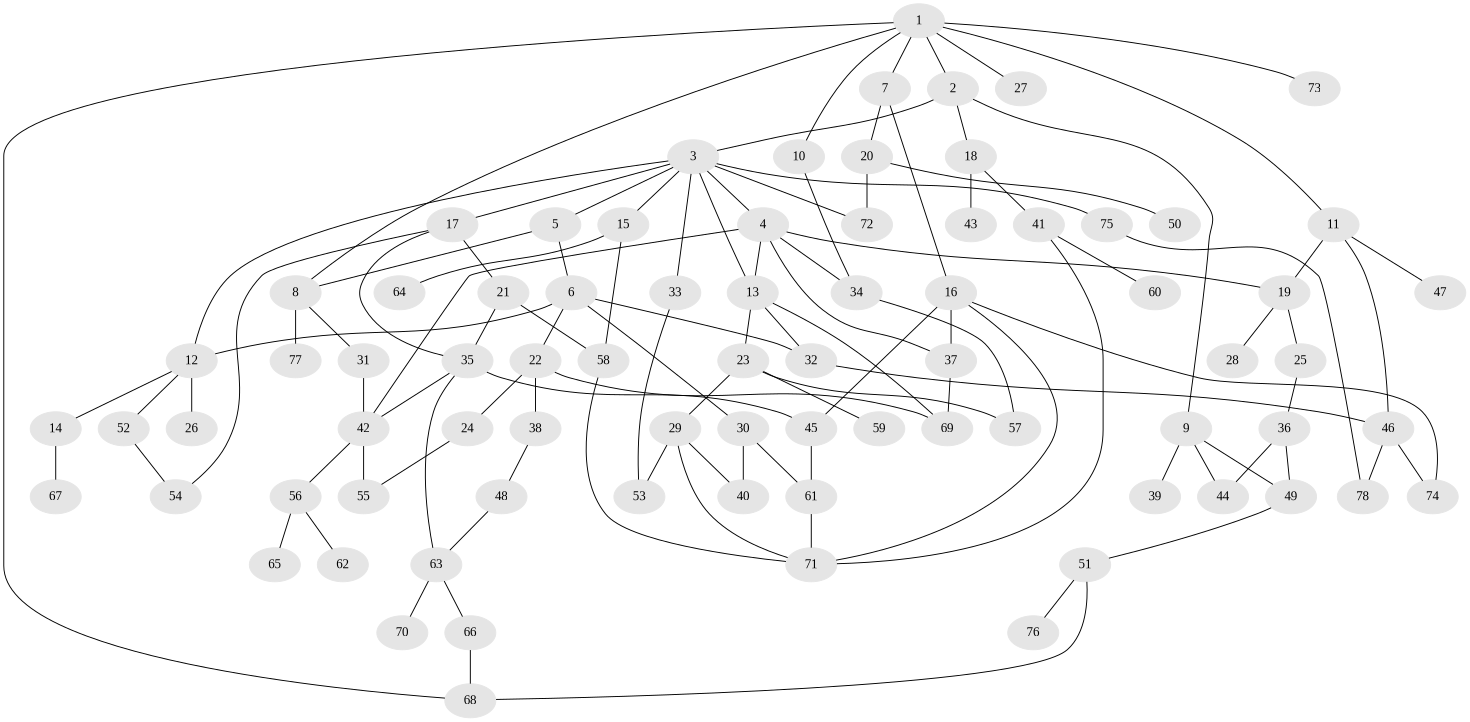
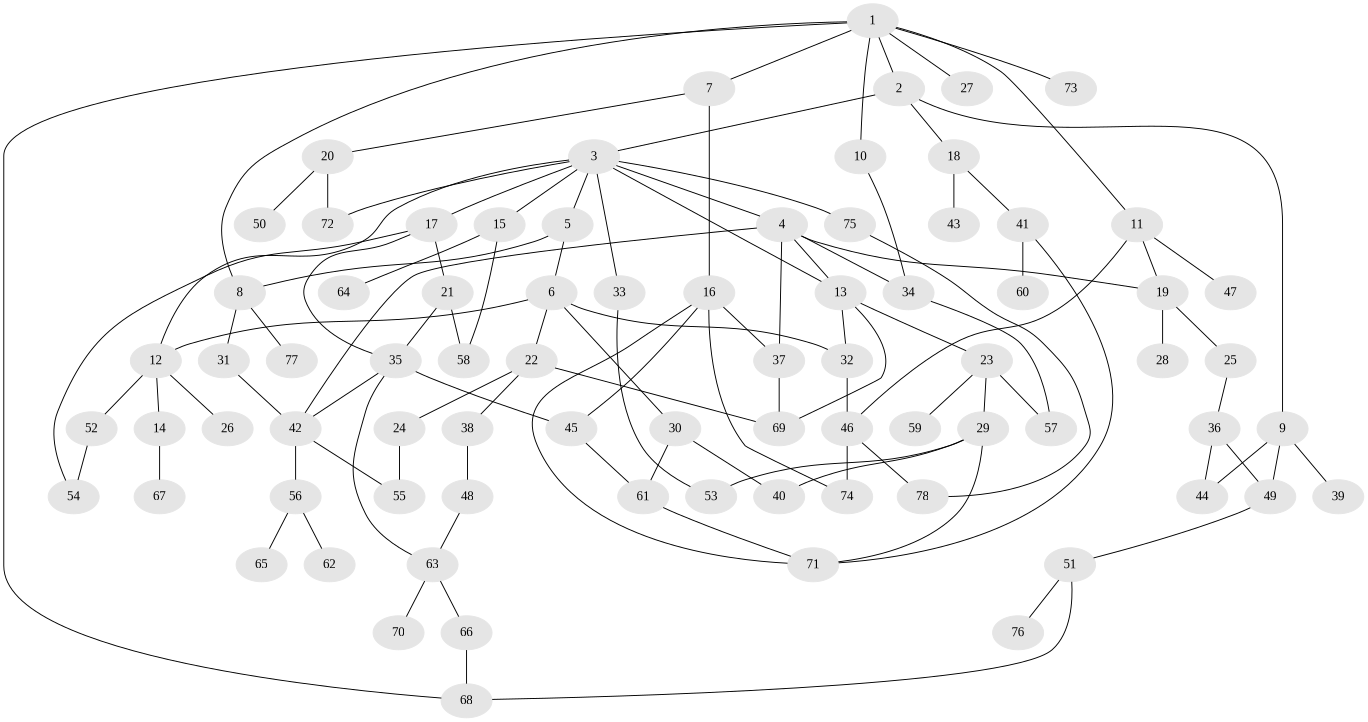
edge "58" -- "71": removed
